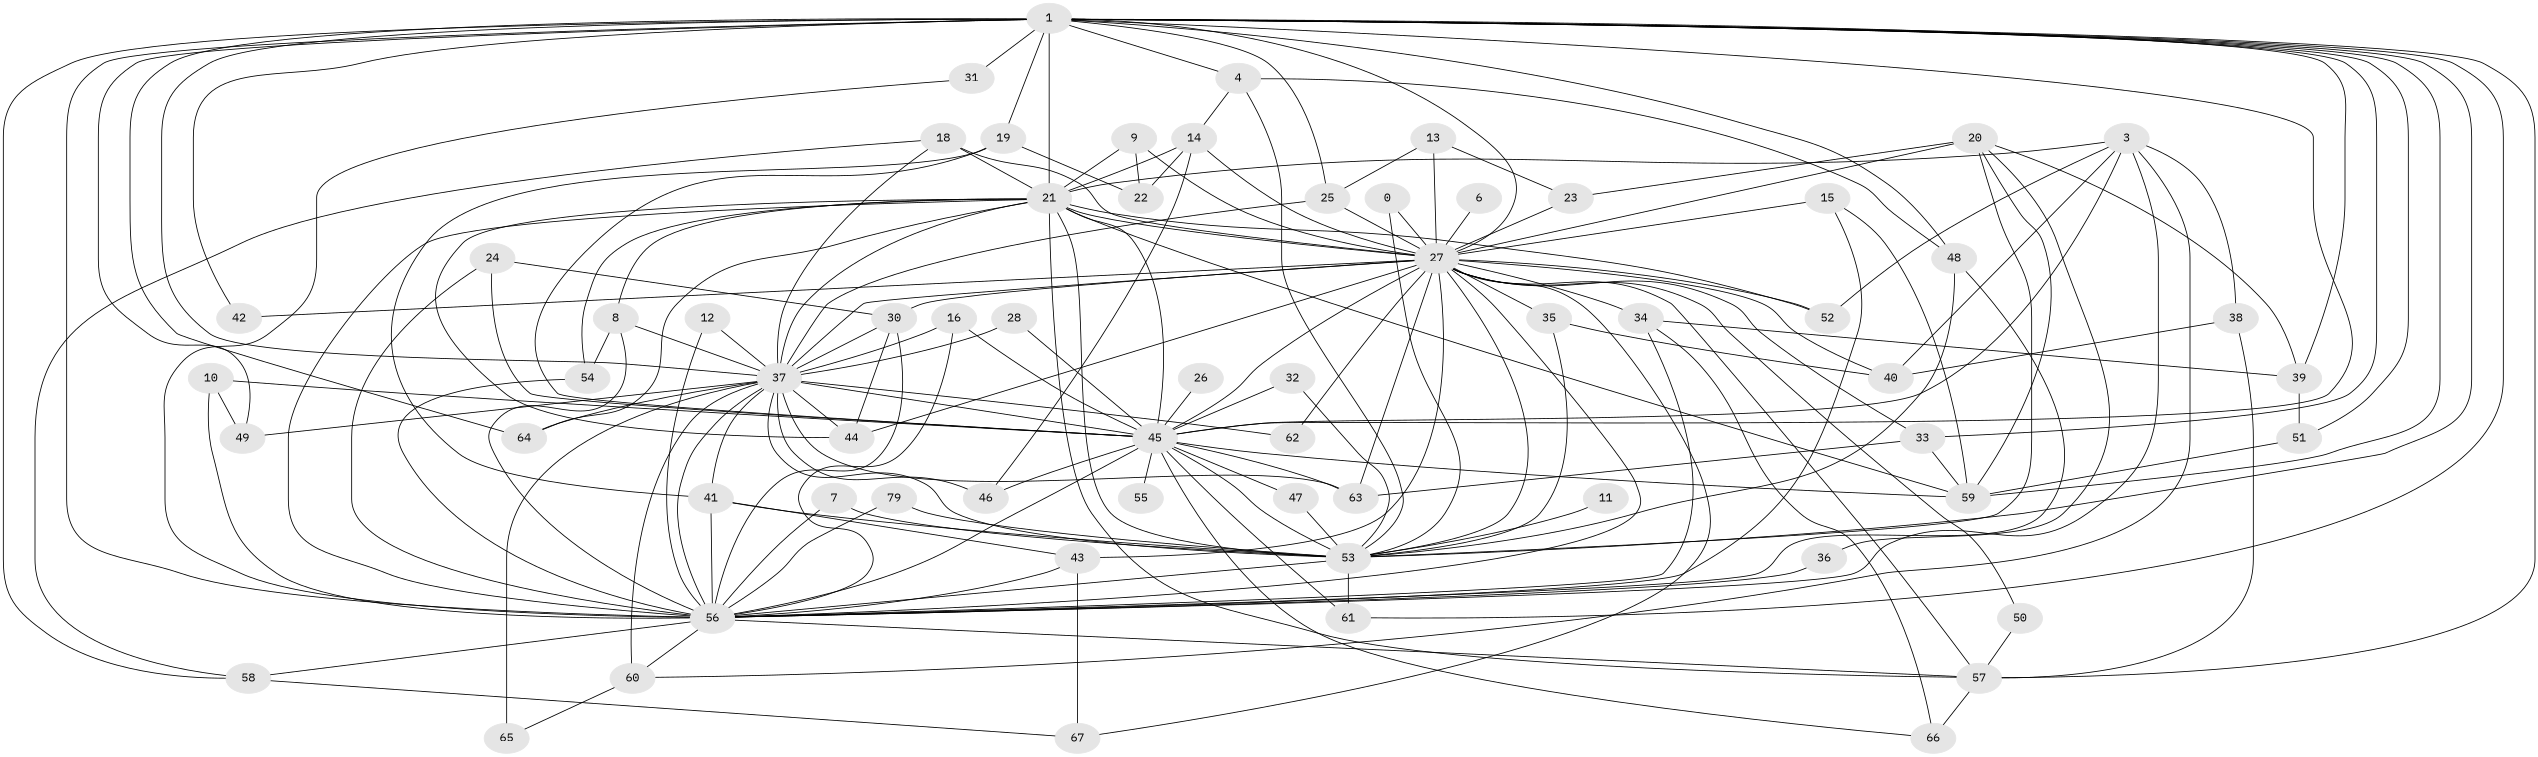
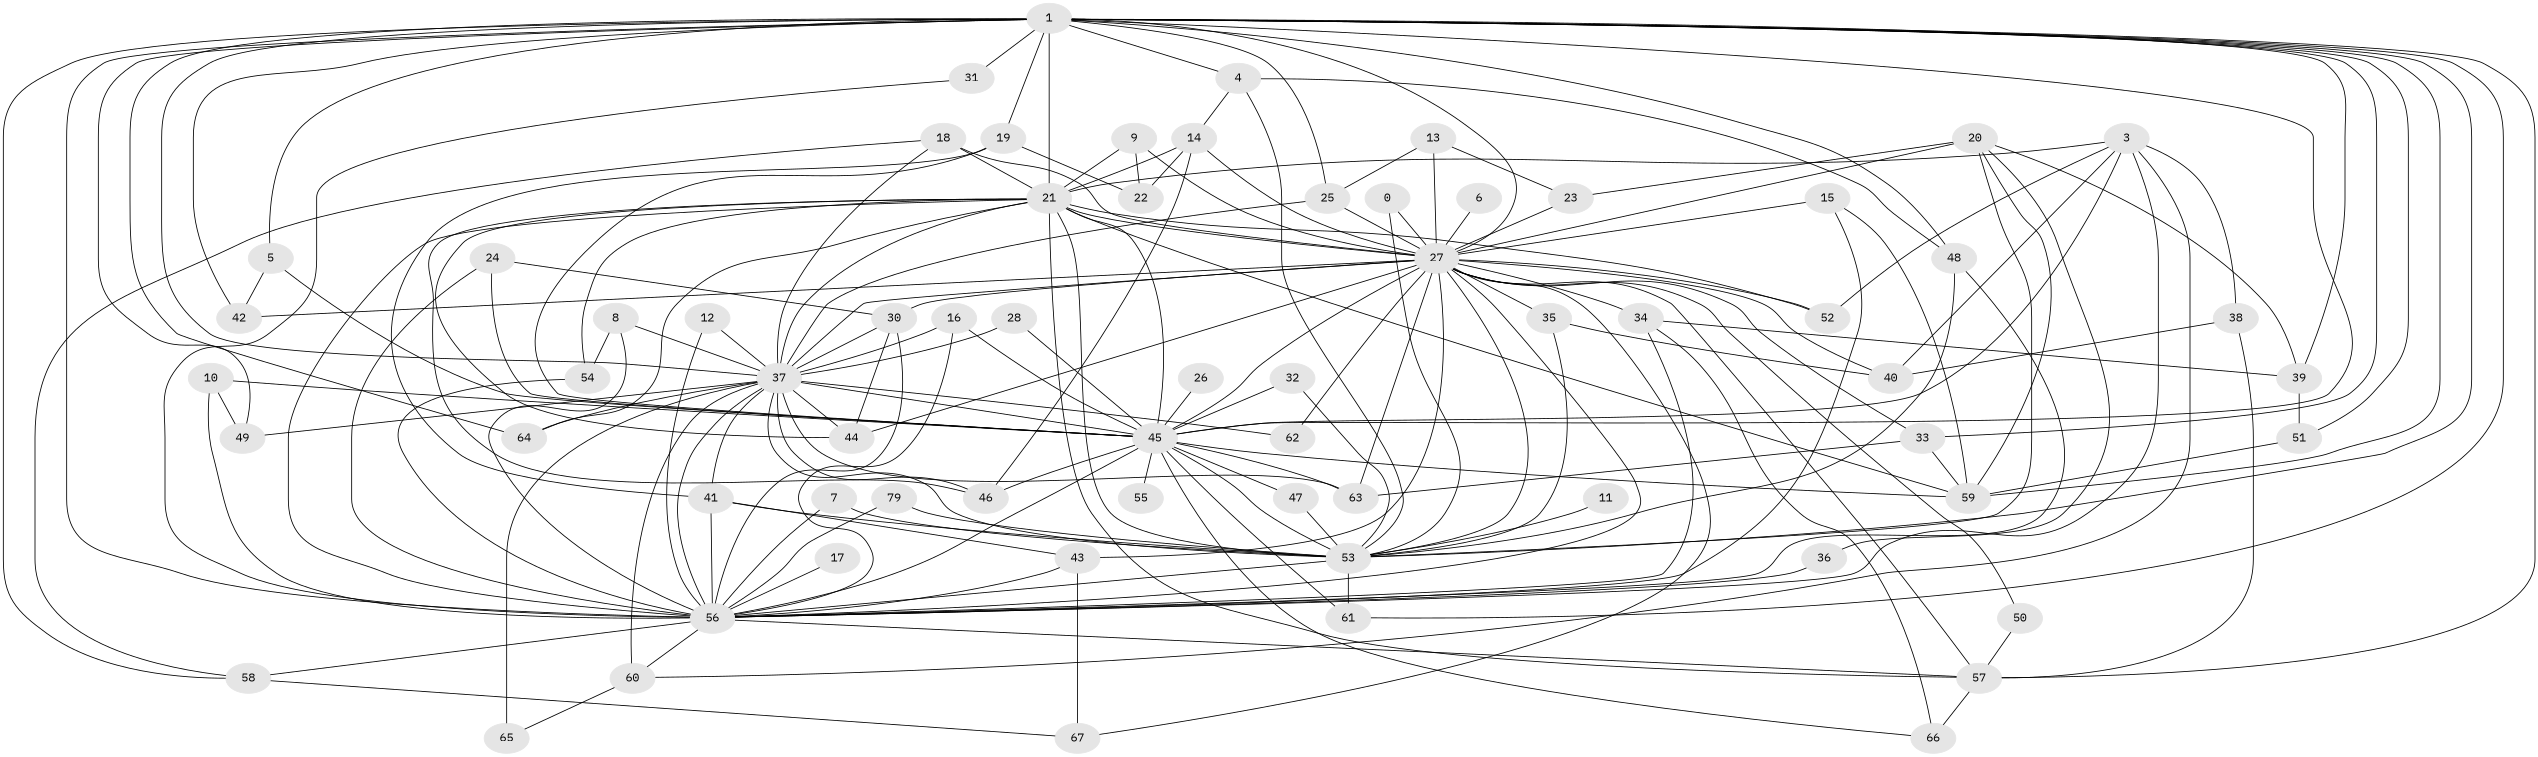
edge "21" -- "8": now "21" -- "46"
node "5": added
node "17": added
